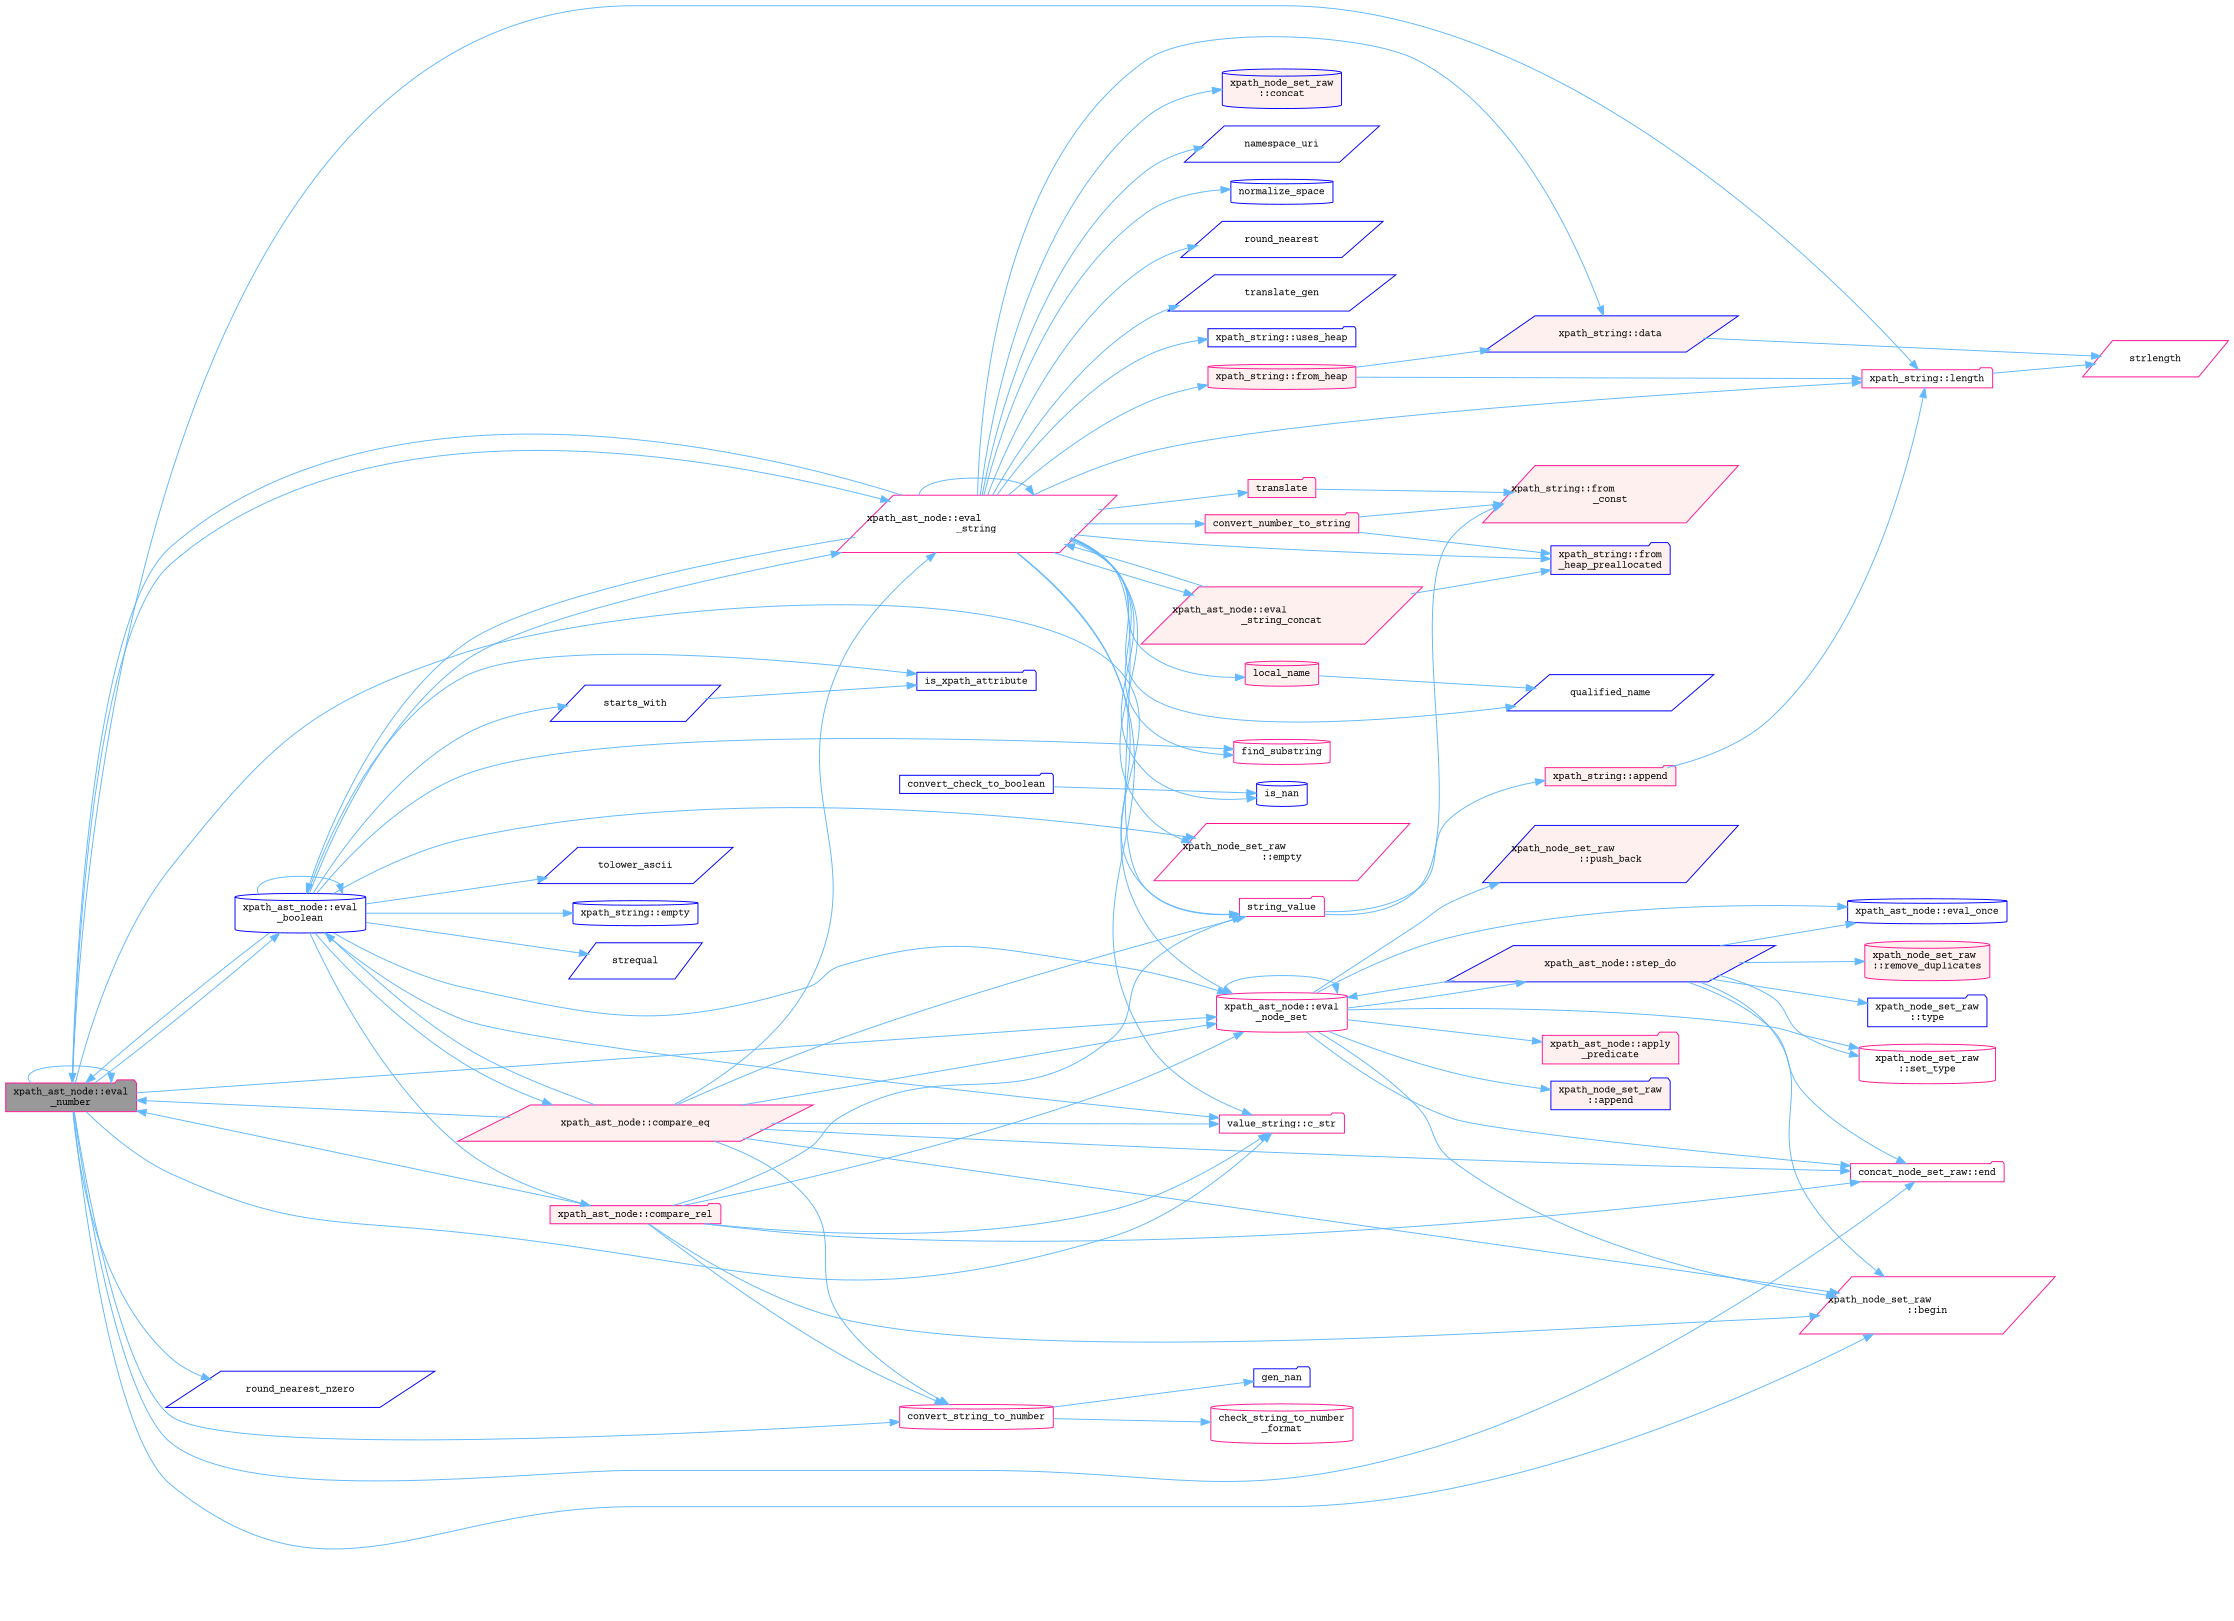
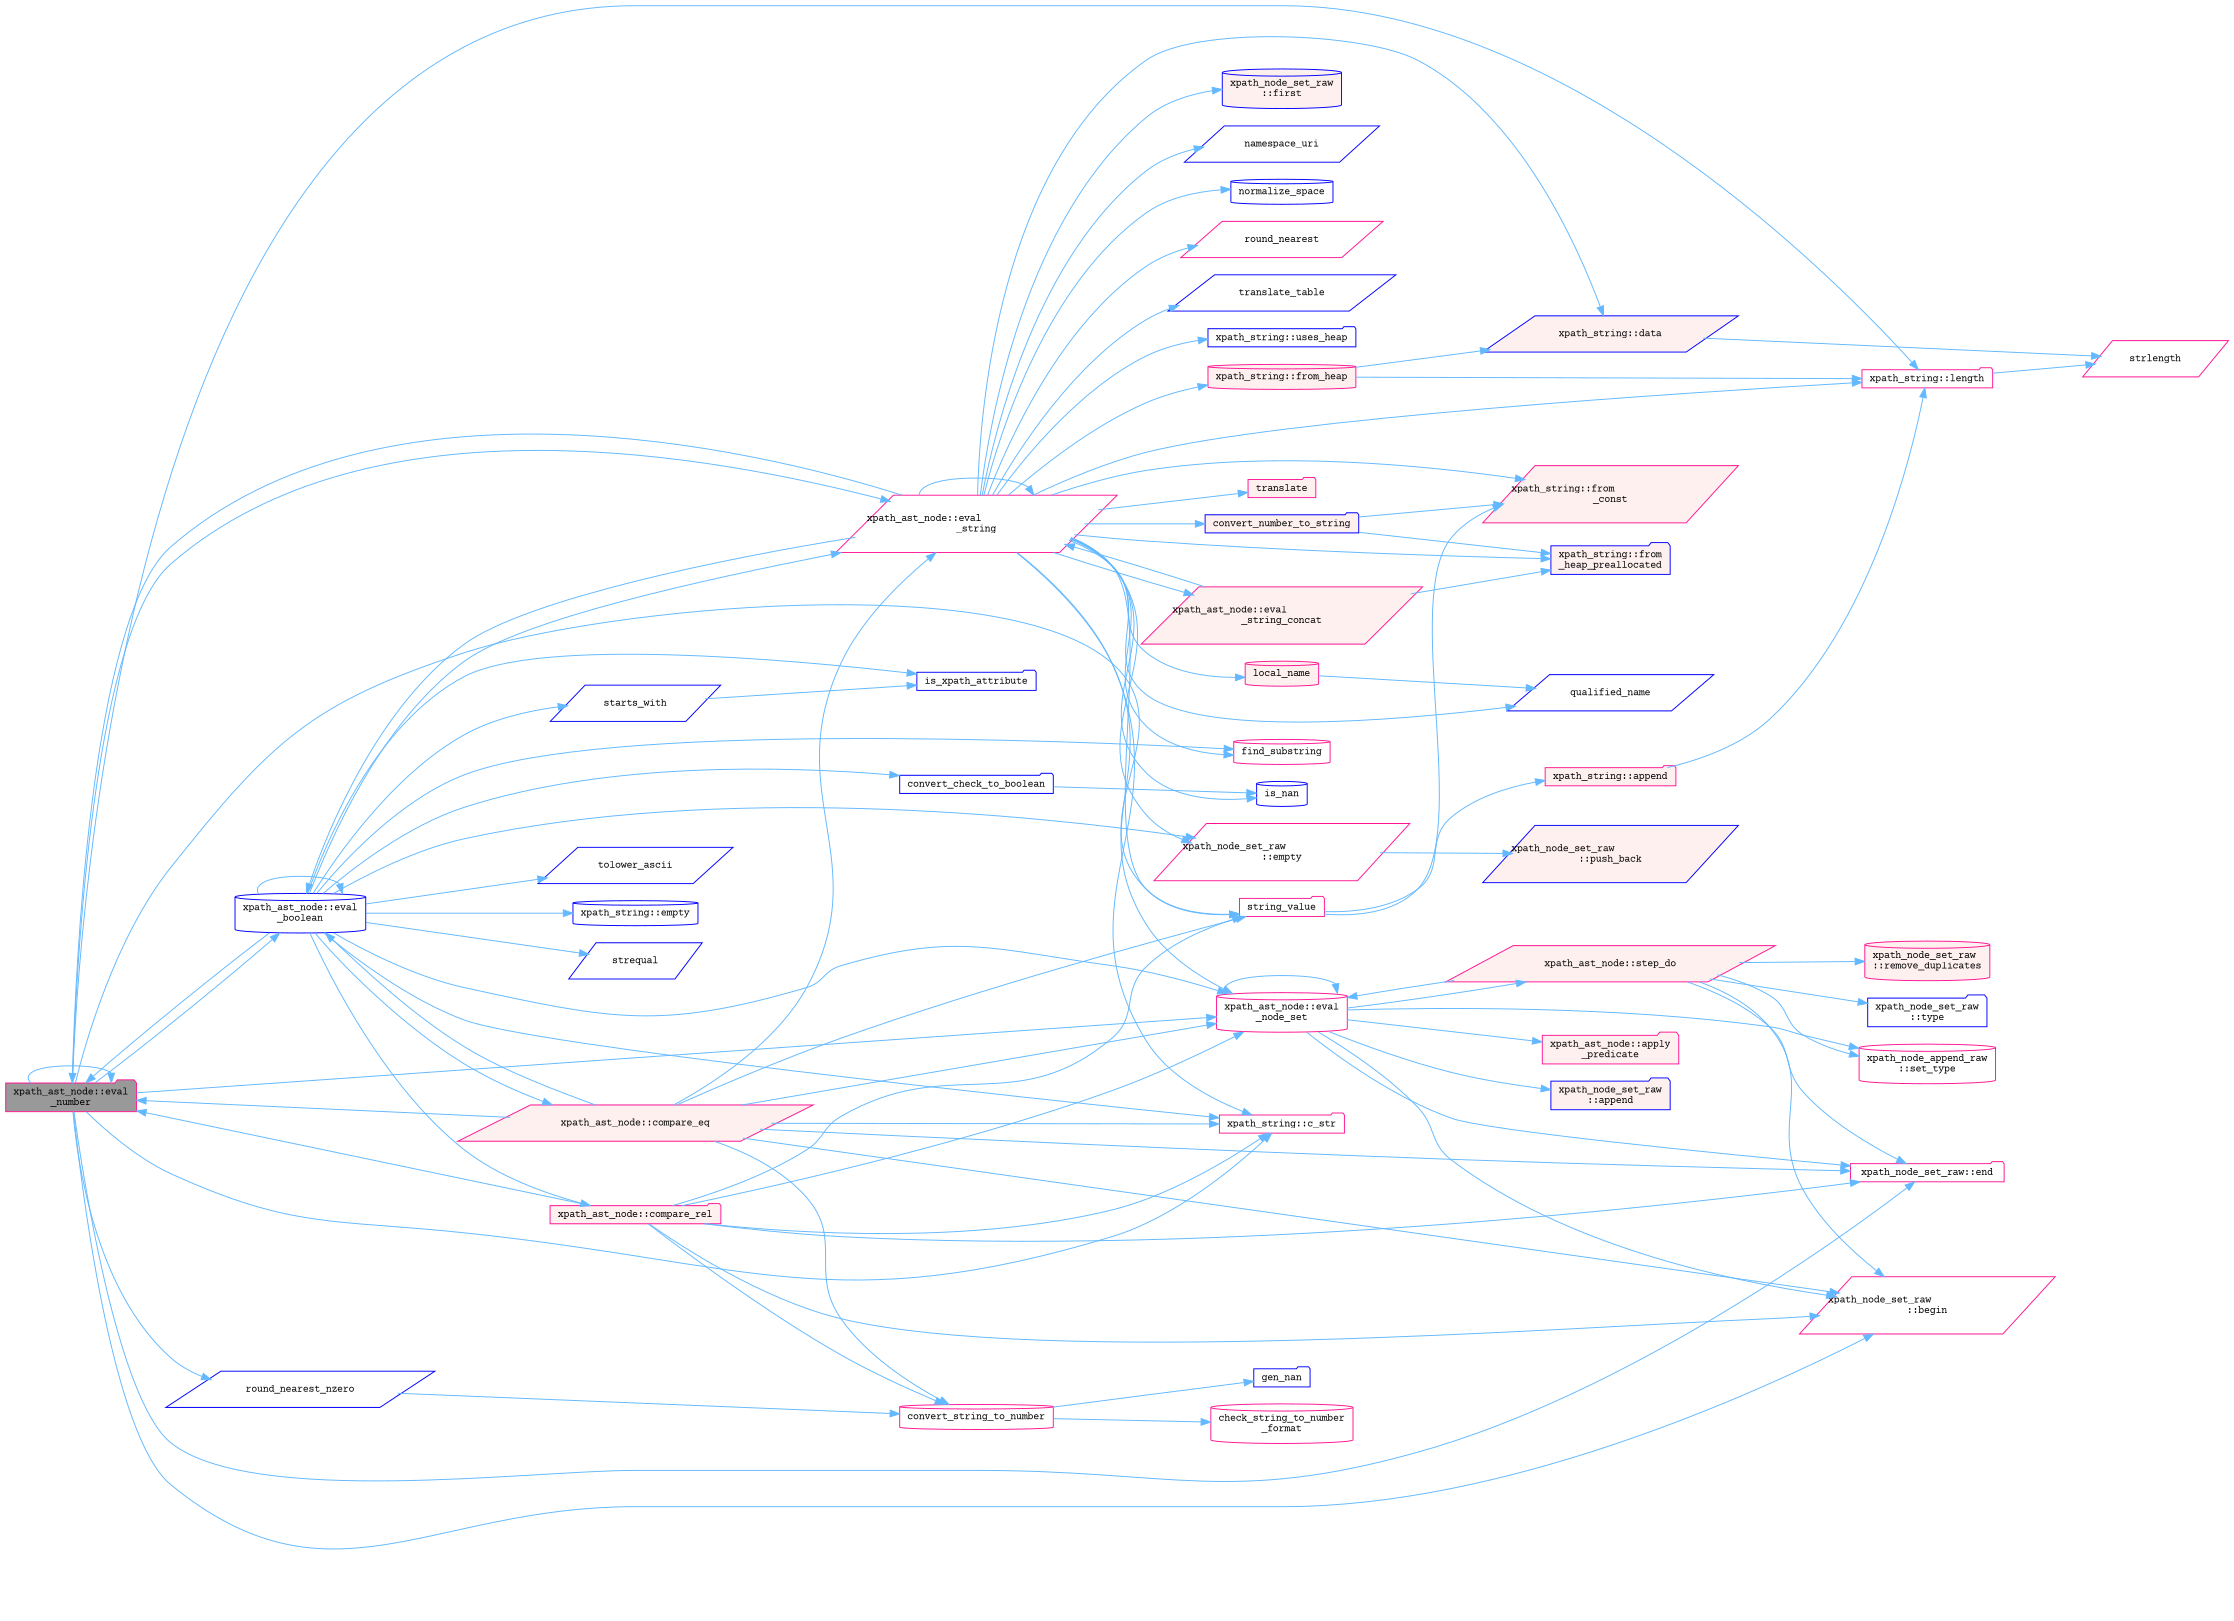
node "xpath_node_set_raw ::concat": label "xpath_node_set_raw ::concat" -> "xpath_node_set_raw ::first"
node "round_nearest": color blue -> deeppink
node "translate_gen": label "translate_gen" -> "translate_table"
edge "translate" -> "xpath_string::from _const": now "xpath_ast_node::eval _string" -> "xpath_string::from _const"
node "convert_number_to_string": color deeppink -> blue
edge "xpath_ast_node::eval _boolean" -> "convert_check_to_boolean": added
node "xpath_ast_node::eval_once": removed
edge "xpath_ast_node::eval _node_set" -> "xpath_node_set_raw ::push_back": now "xpath_node_set_raw ::empty" -> "xpath_node_set_raw ::push_back"
node "xpath_ast_node::step_do": color blue -> deeppink
node "xpath_node_set_raw ::set_type": label "xpath_node_set_raw ::set_type" -> "xpath_node_append_raw ::set_type"
node "value_string::c_str": label "value_string::c_str" -> "xpath_string::c_str"
node "concat_node_set_raw::end": label "concat_node_set_raw::end" -> "xpath_node_set_raw::end"
edge "xpath_ast_node::eval _number" -> "convert_string_to_number": now "round_nearest_nzero" -> "convert_string_to_number"
